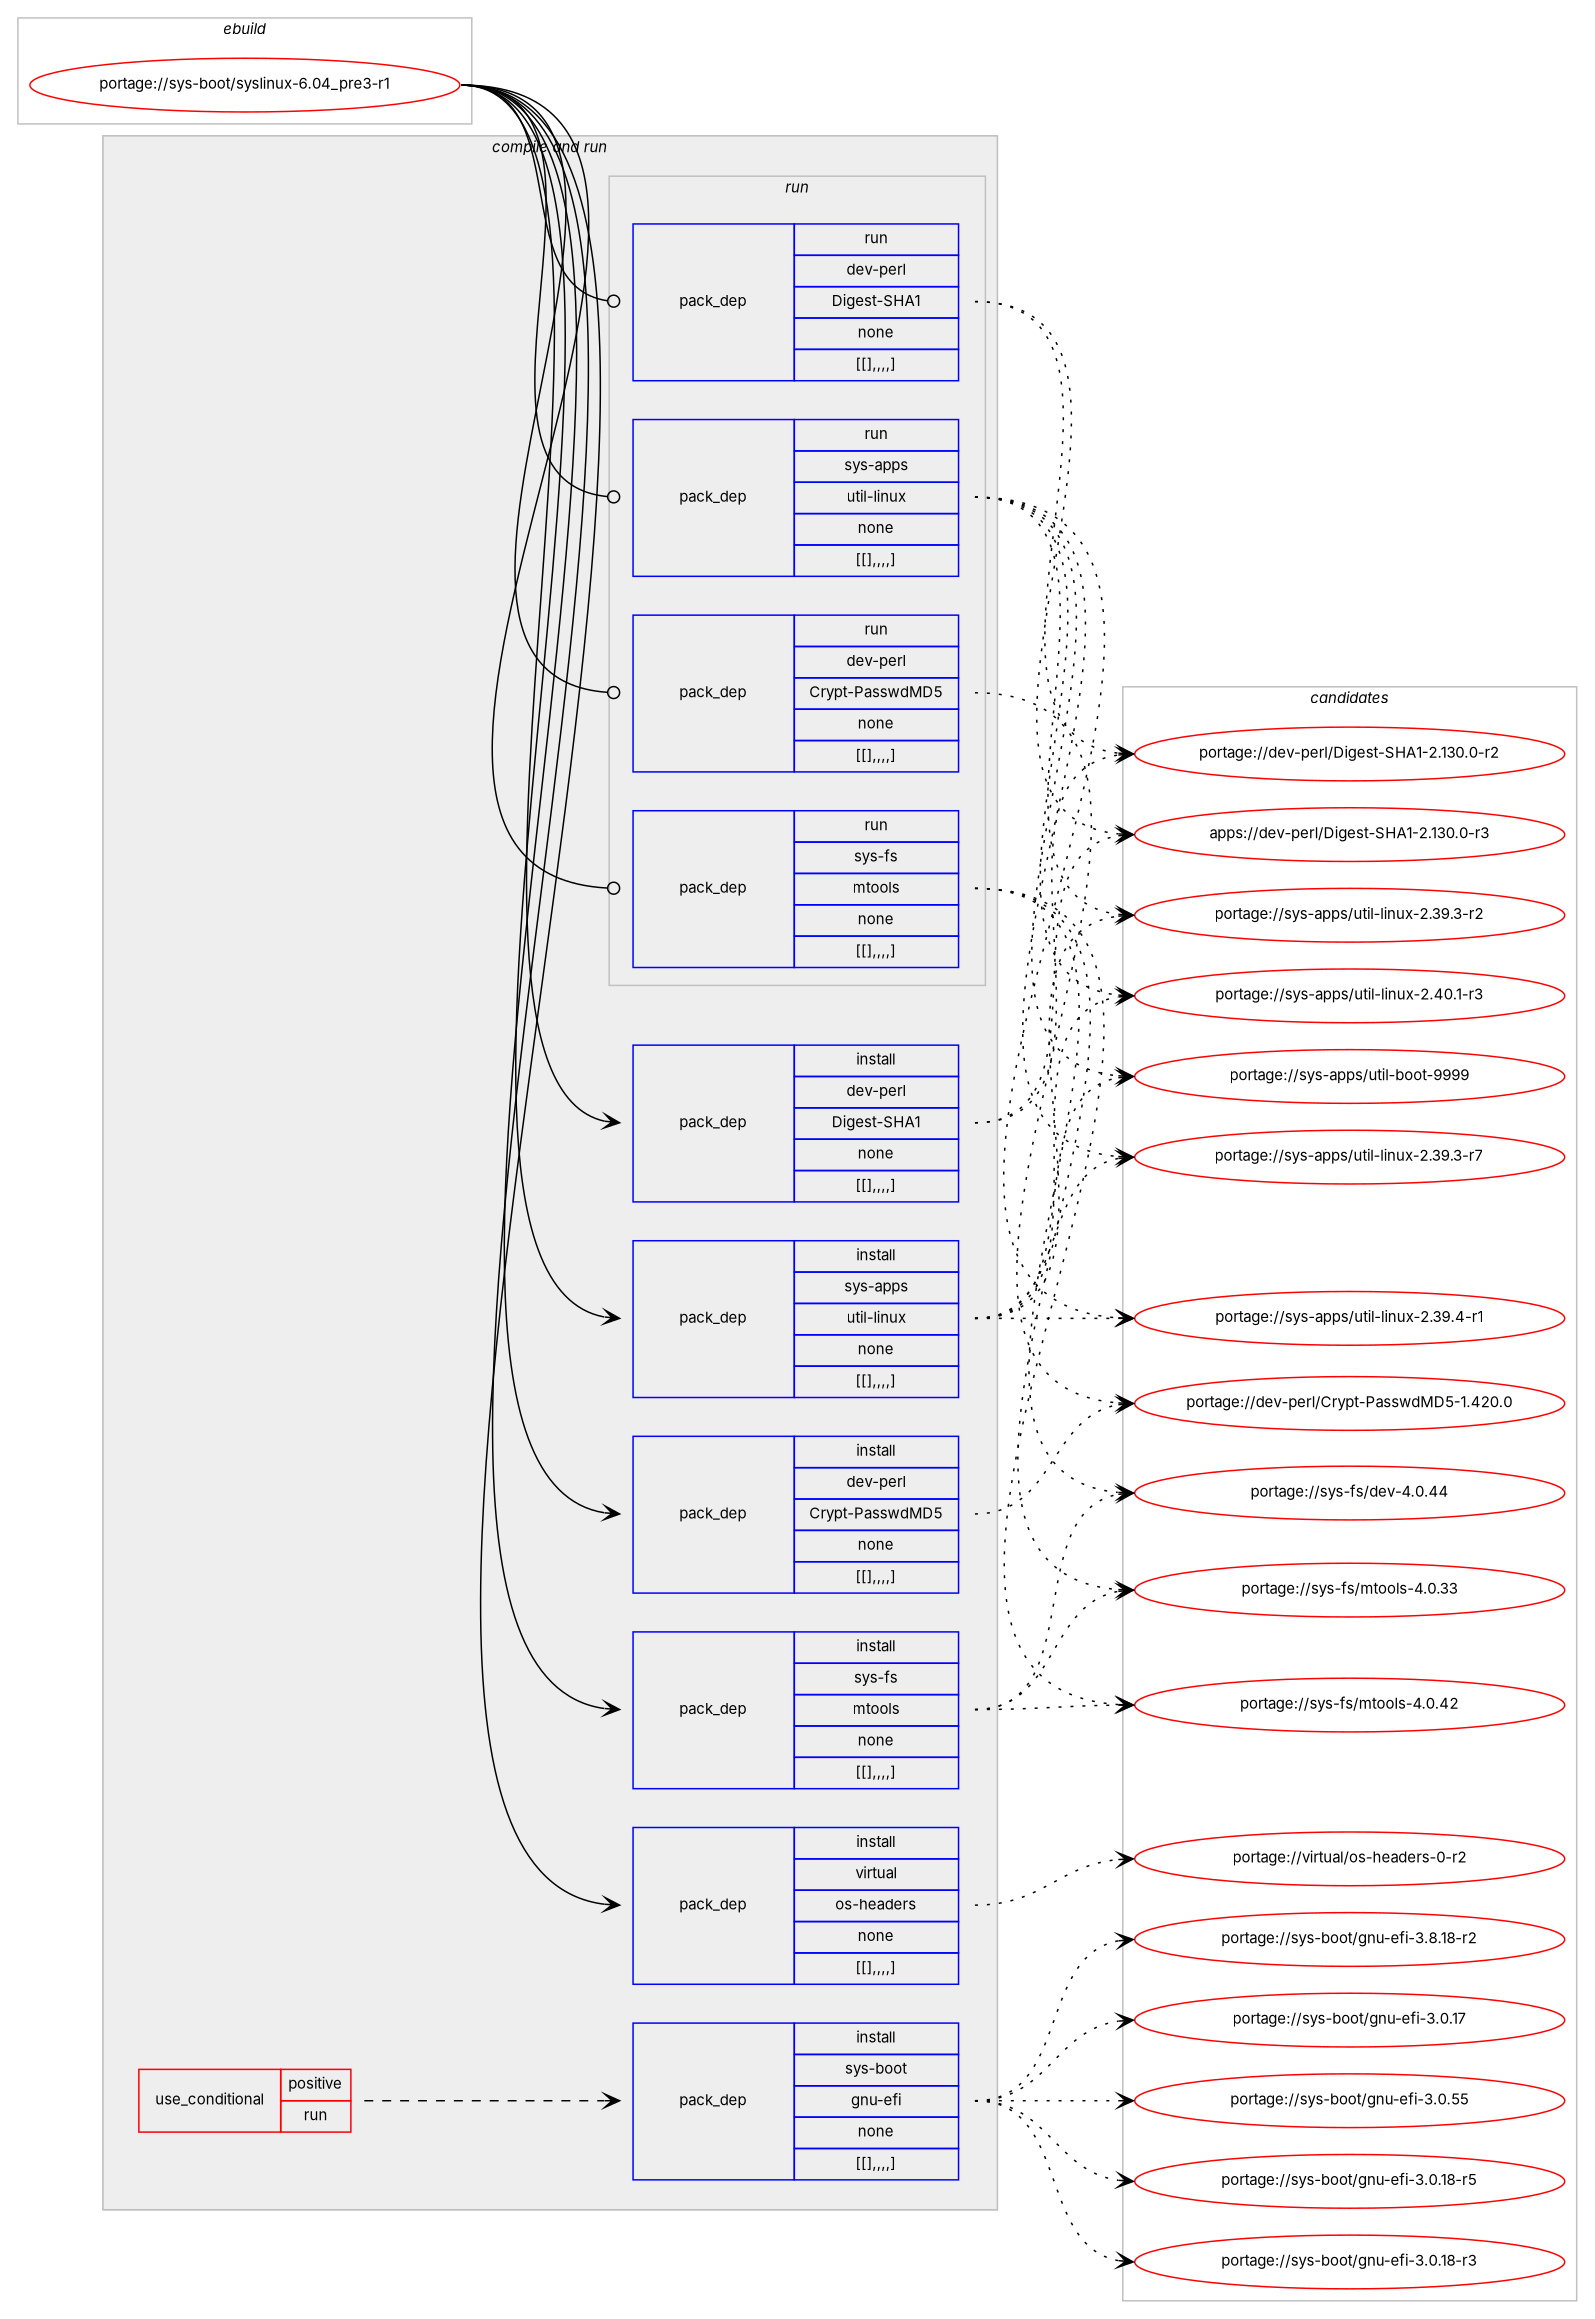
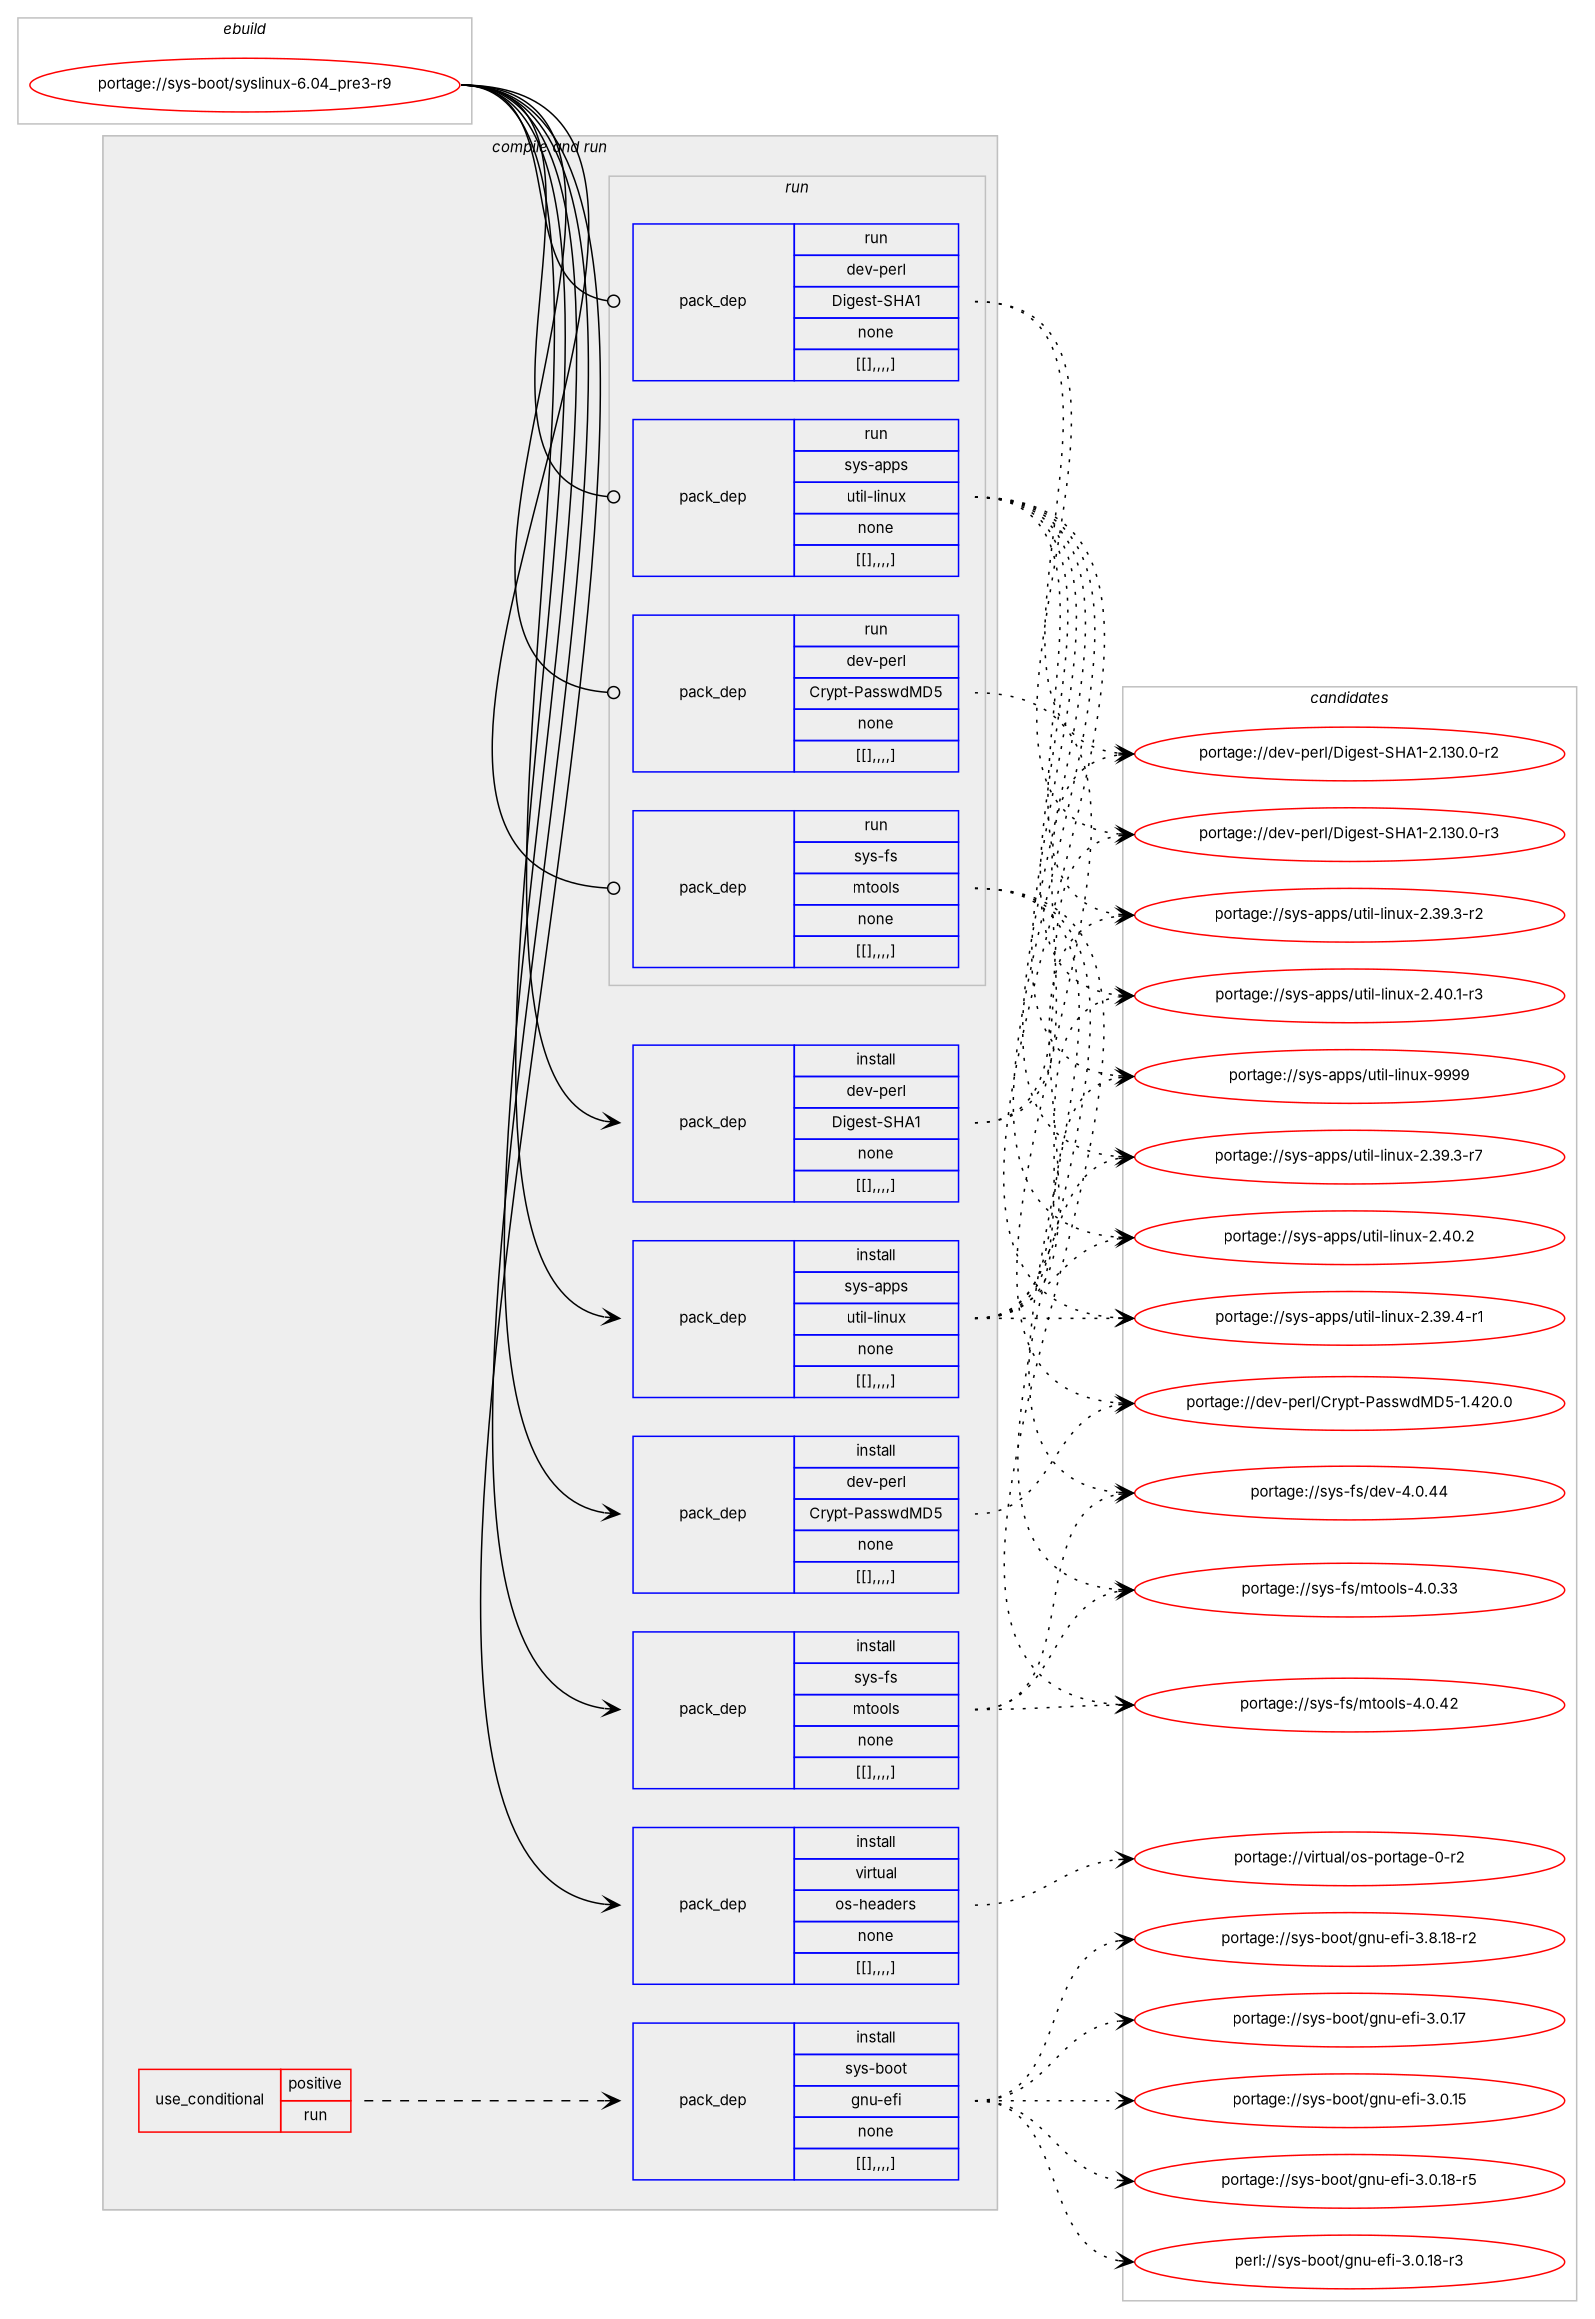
node "portage://sys-boot/syslinux-6.04_pre3-r1": label "portage://sys-boot/syslinux-6.04_pre3-r1" -> "portage://sys-boot/syslinux-6.04_pre3-r9"
node "apps://dev-perl/Digest-SHA1-2.130.0-r3": label "apps://dev-perl/Digest-SHA1-2.130.0-r3" -> "portage://dev-perl/Digest-SHA1-2.130.0-r3"
node "portage://sys-apps/util-boot-9999": label "portage://sys-apps/util-boot-9999" -> "portage://sys-apps/util-linux-9999"
node "portage://sys-apps/util-linux-2.40.2": added
node "portage://virtual/os-headers-0-r2": label "portage://virtual/os-headers-0-r2" -> "portage://virtual/os-portage-0-r2"
node "portage://sys-boot/gnu-efi-3.0.55": label "portage://sys-boot/gnu-efi-3.0.55" -> "portage://sys-boot/gnu-efi-3.0.15"
node "portage://sys-boot/gnu-efi-3.0.18-r3": label "portage://sys-boot/gnu-efi-3.0.18-r3" -> "perl://sys-boot/gnu-efi-3.0.18-r3"
